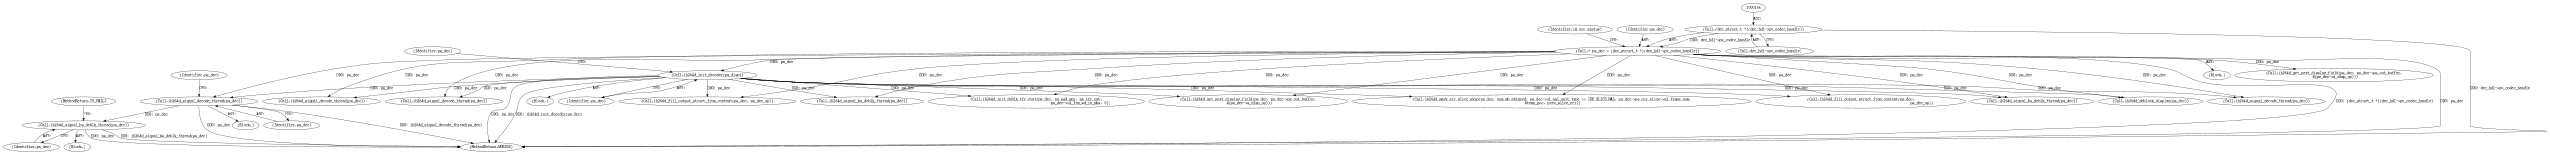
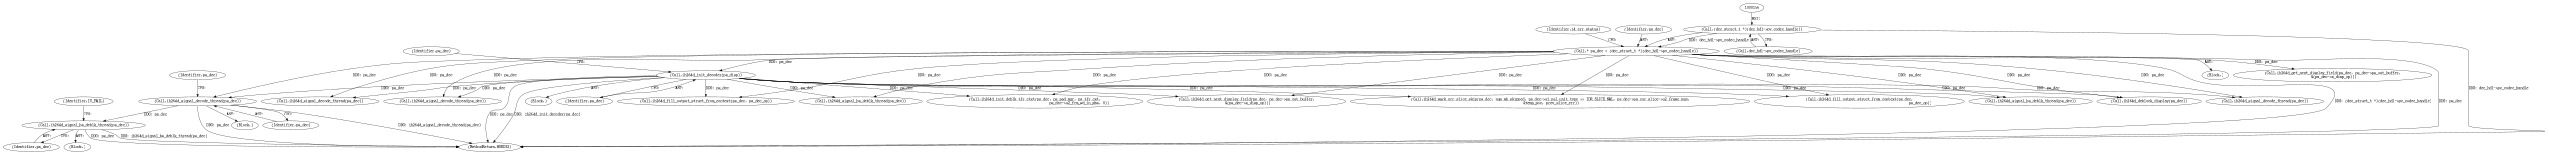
node "(MethodReturn,IV_FAIL)": label "(MethodReturn,IV_FAIL)" -> "(Identifier,IV_FAIL)"
